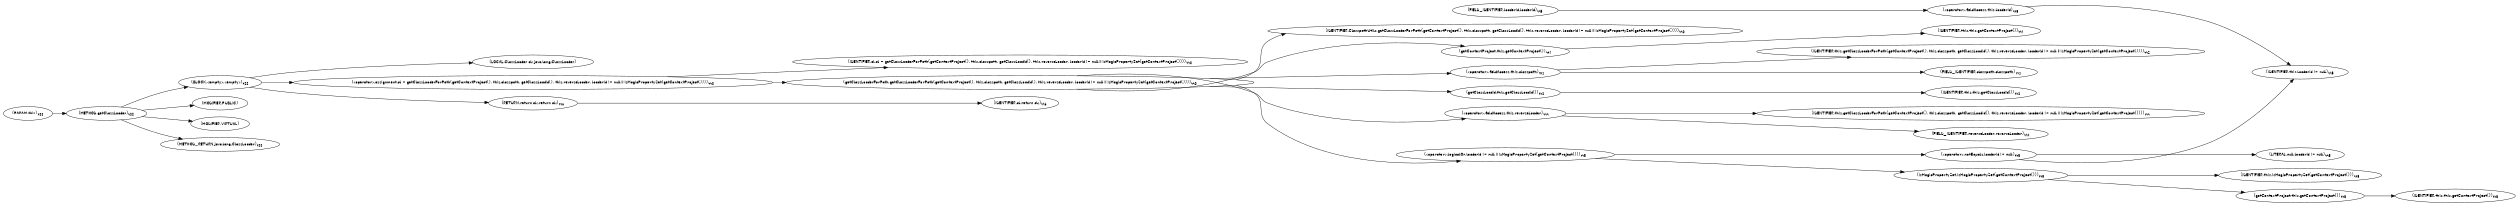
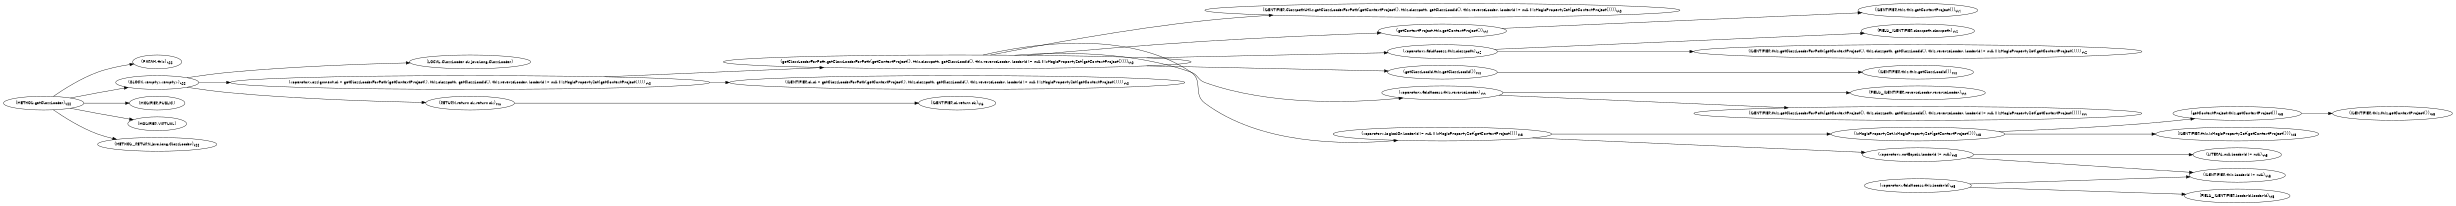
edge "(FIELD_IDENTIFIER,loaderId,loaderId)" -> "(<operator>.fieldAccess,this.loaderId)": reversed
edge "(PARAM,this)" -> "(METHOD,getClassLoader)": reversed
